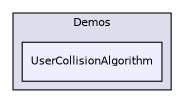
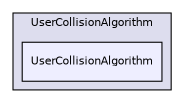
cluster "Demos": label "Demos" -> "UserCollisionAlgorithm"
